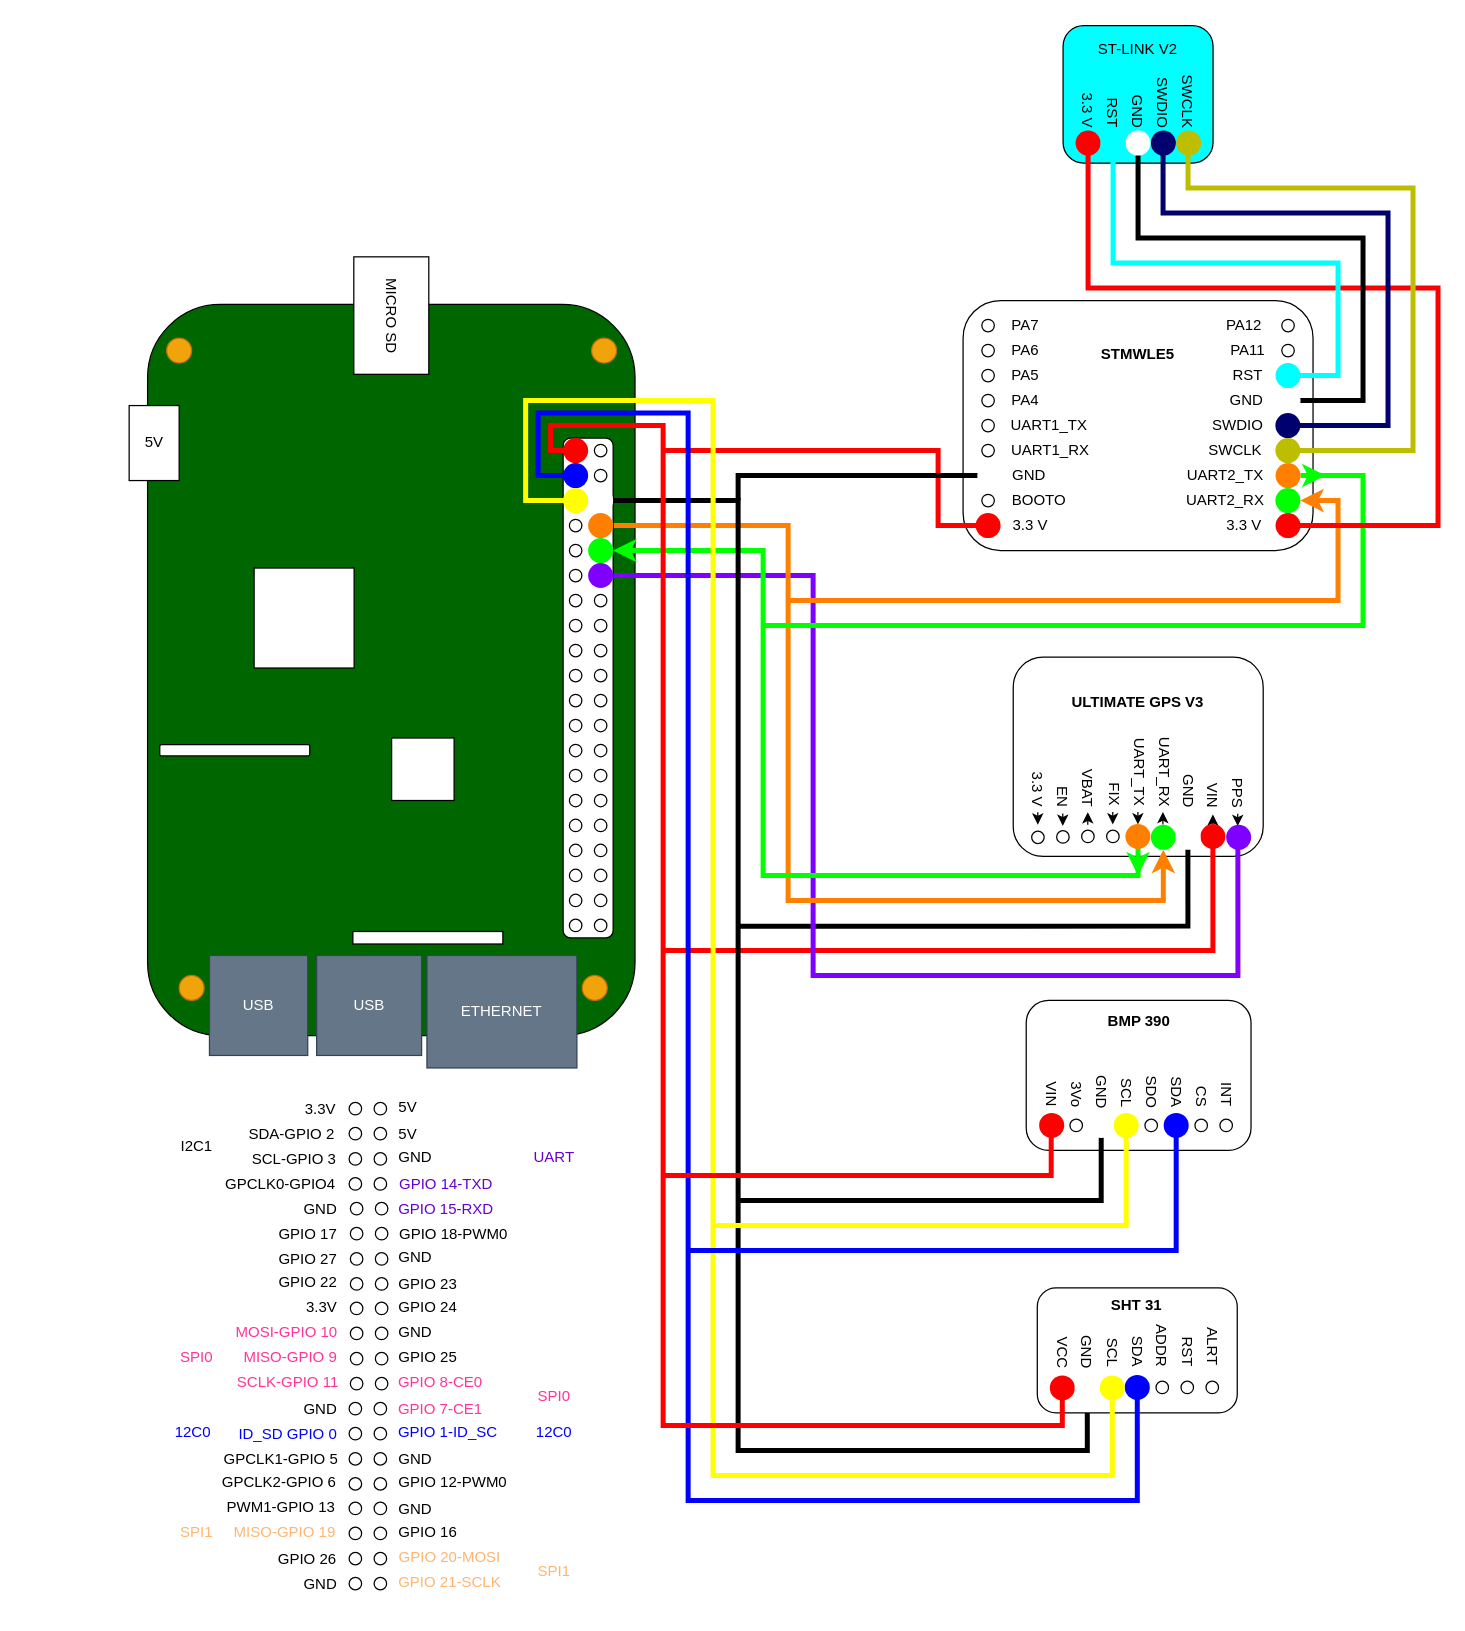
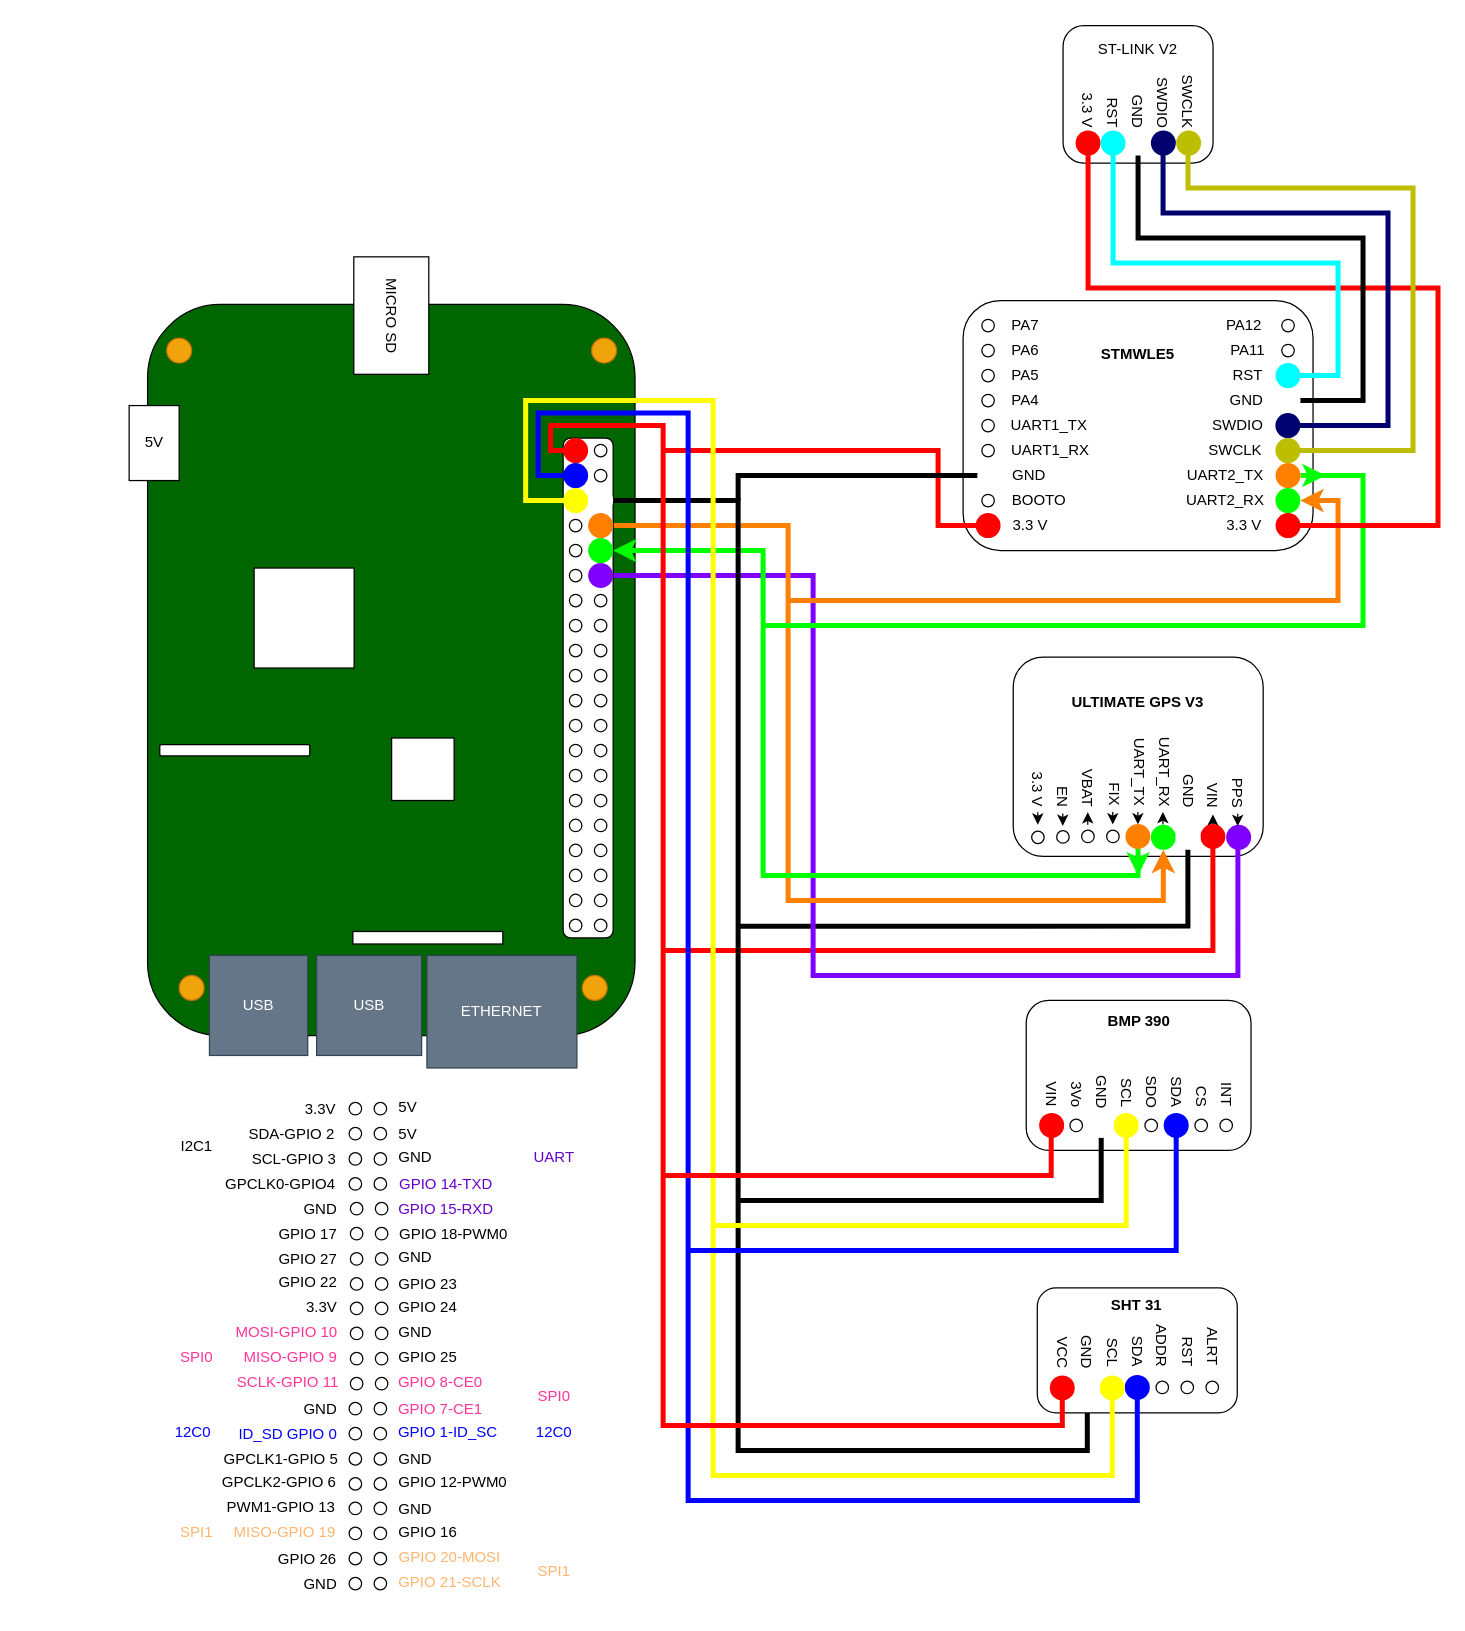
node "ST-LINK V2": fillcolor #00ffff -> #ffffff
